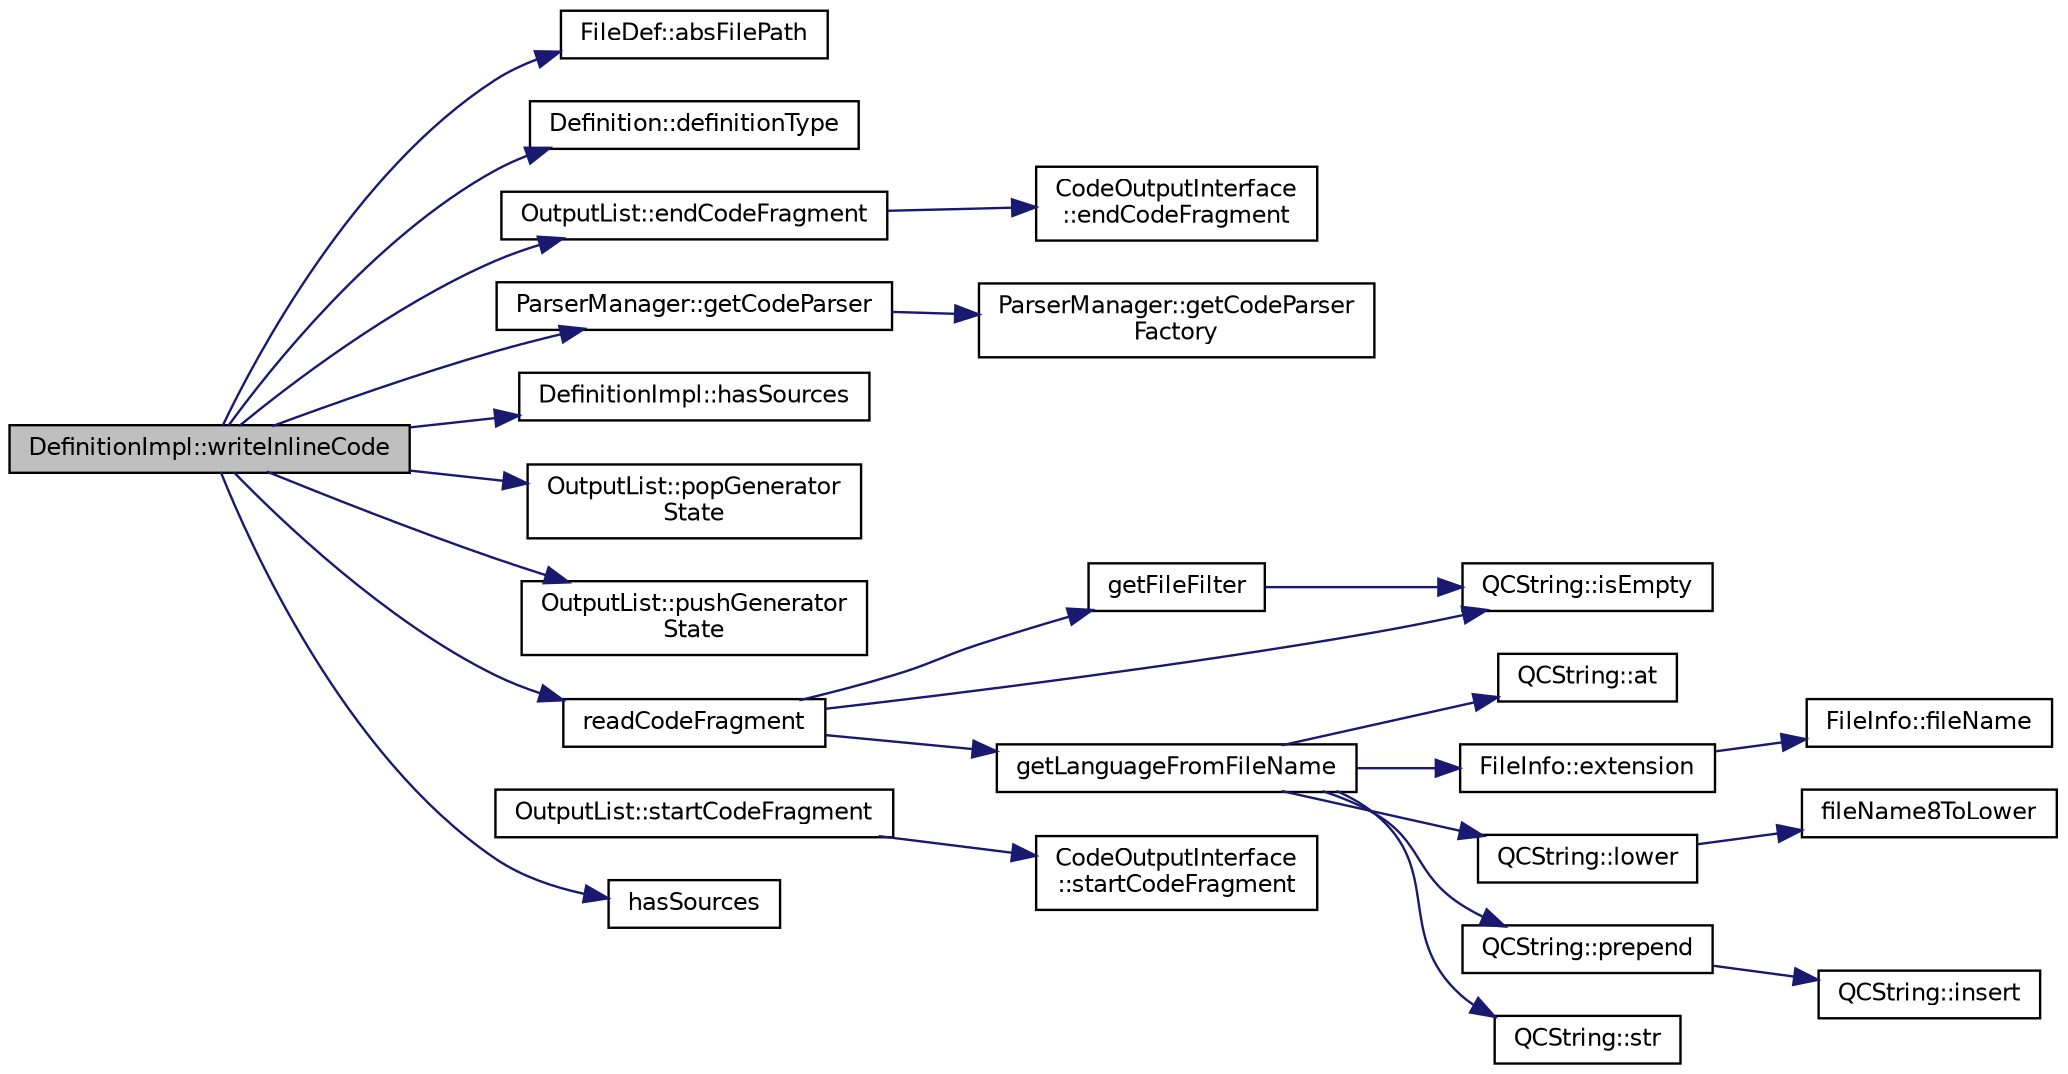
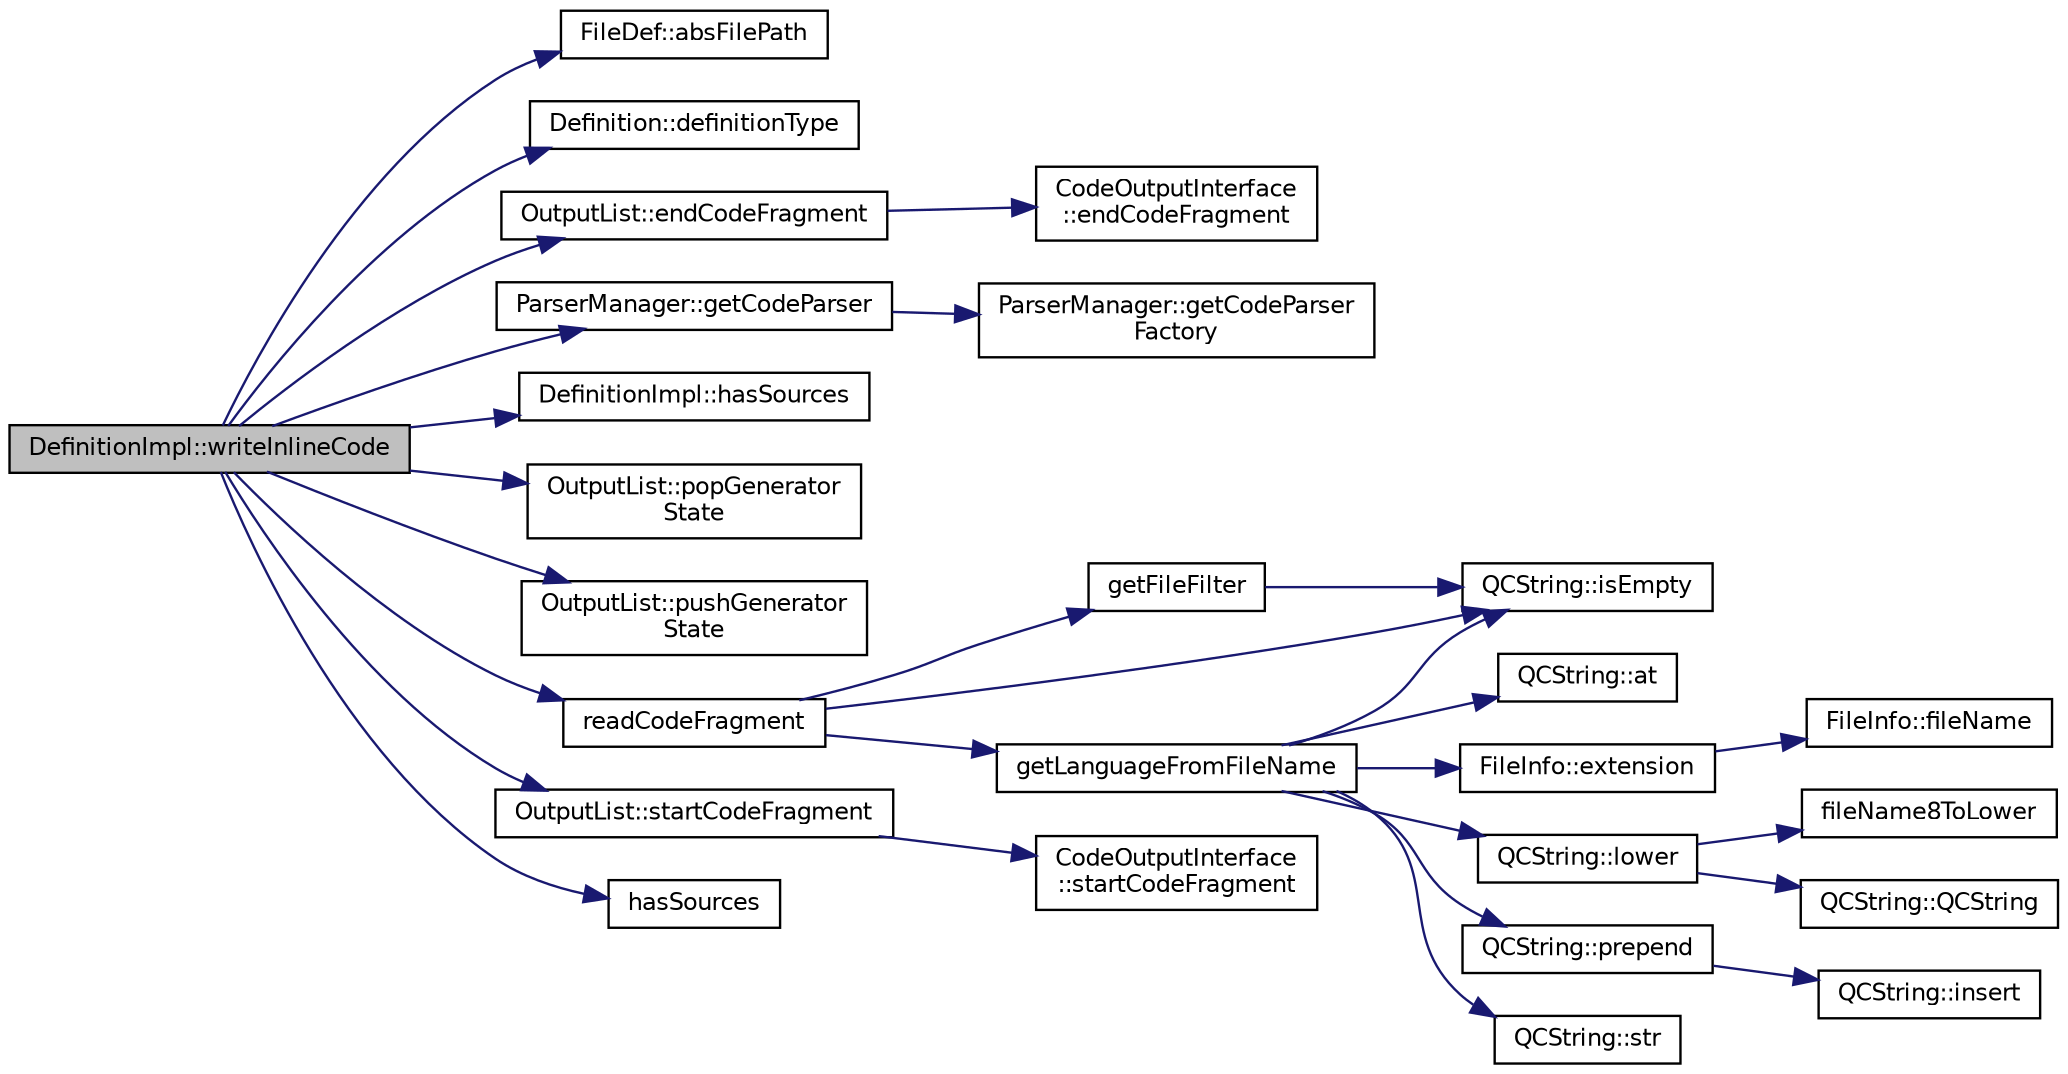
edge "DefinitionImpl::writeInlineCode" -> "OutputList::startCodeFragment": added
edge "getLanguageFromFileName" -> "QCString::isEmpty": added
node "QCString::QCString": added
